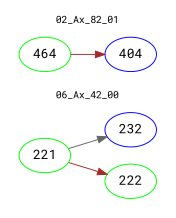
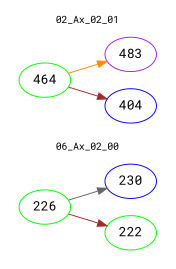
cluster "02_Ax_82_01": label "02_Ax_82_01" -> "02_Ax_02_01"
node "483": added
cluster "06_Ax_42_00": label "06_Ax_42_00" -> "06_Ax_02_00"
node "232": label "232" -> "230"
node "221": label "221" -> "226"
